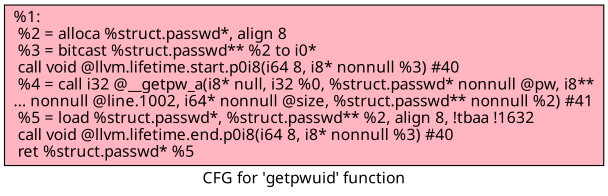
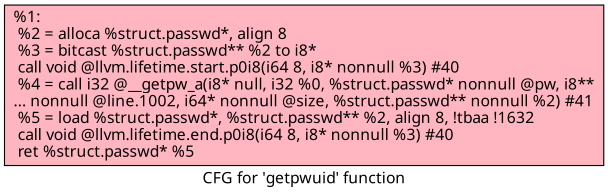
node "%1:": text "%3 = bitcast %struct.passwd** %2 to i0*" -> "%3 = bitcast %struct.passwd** %2 to i8*"
